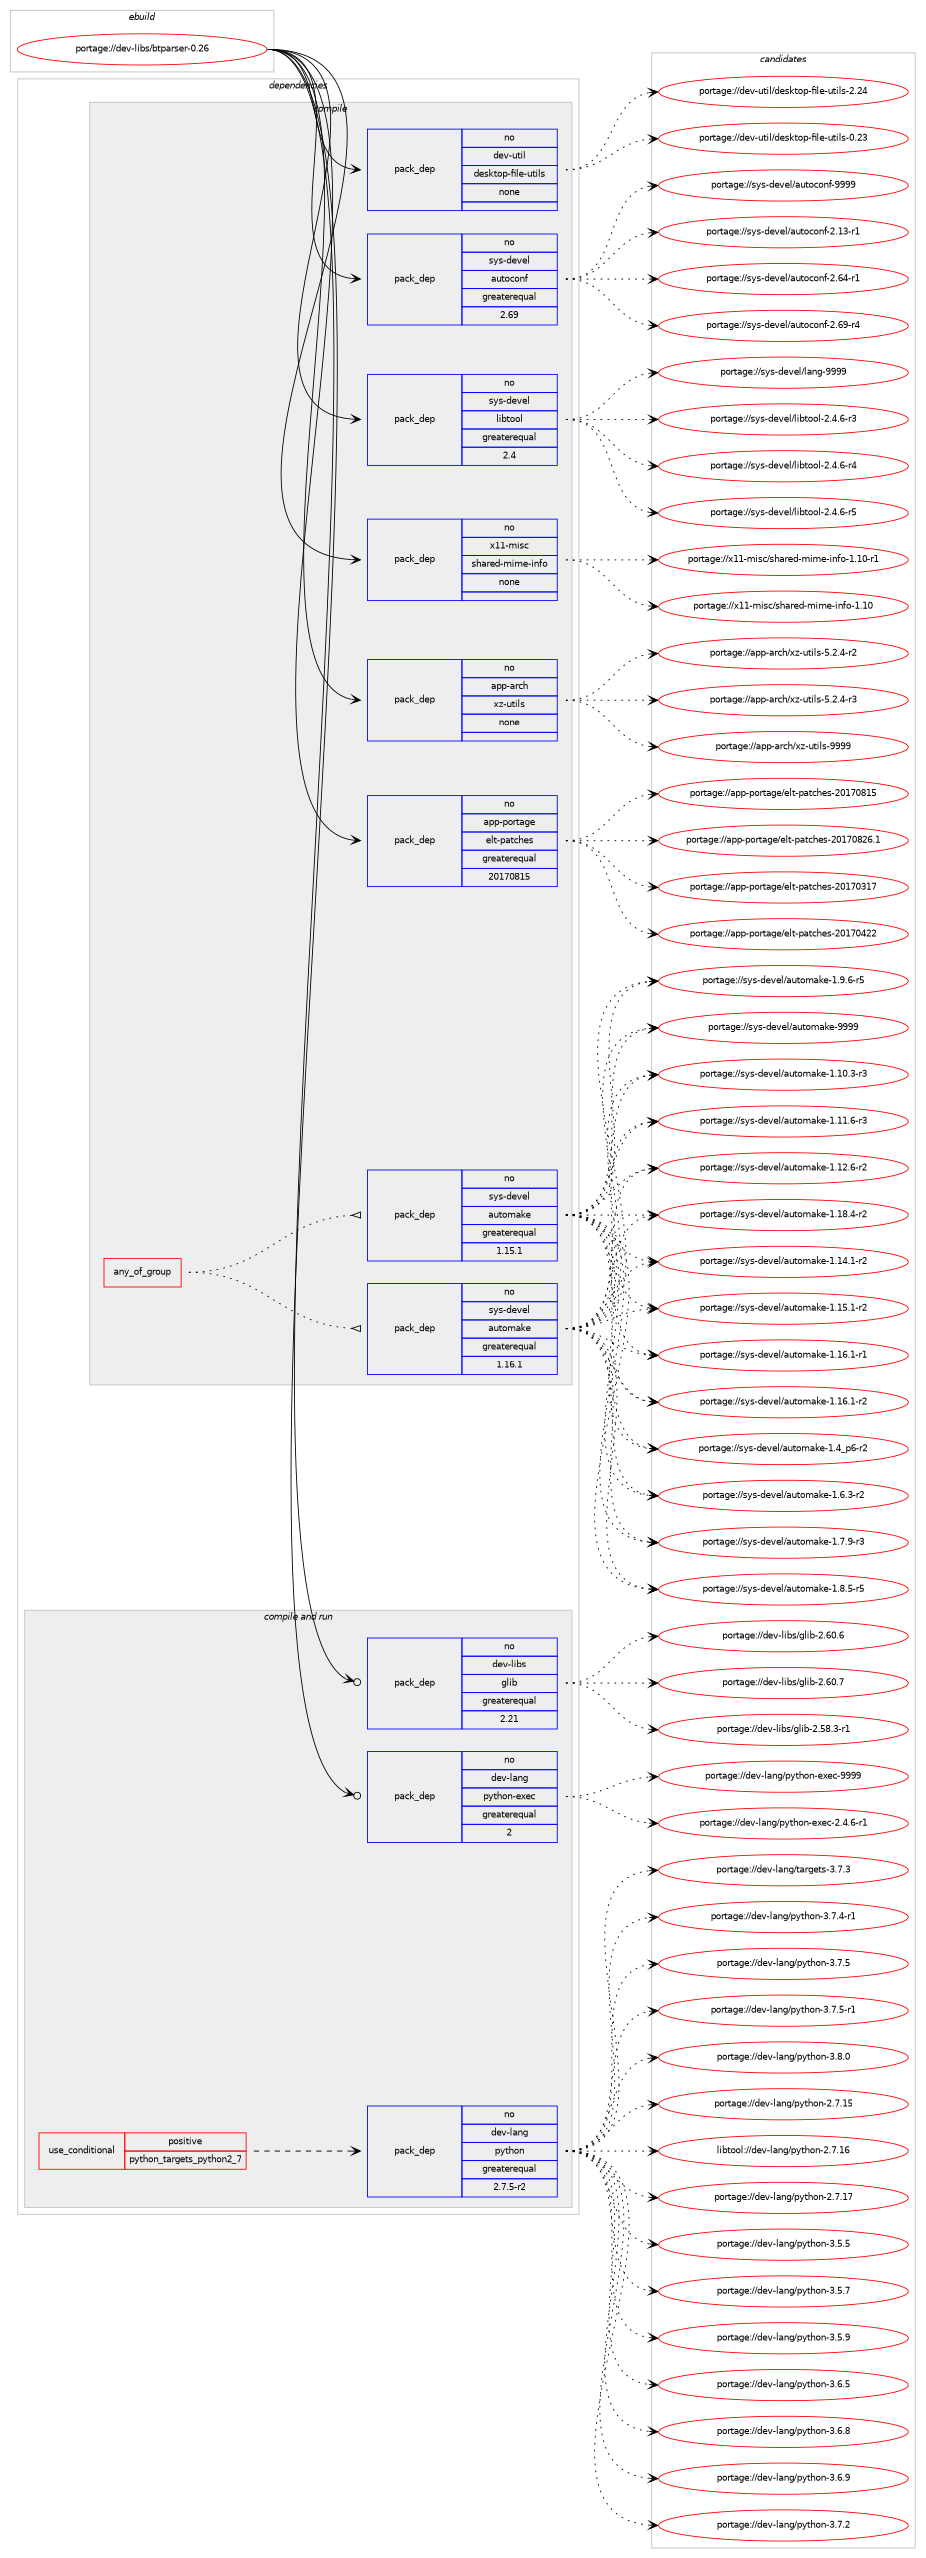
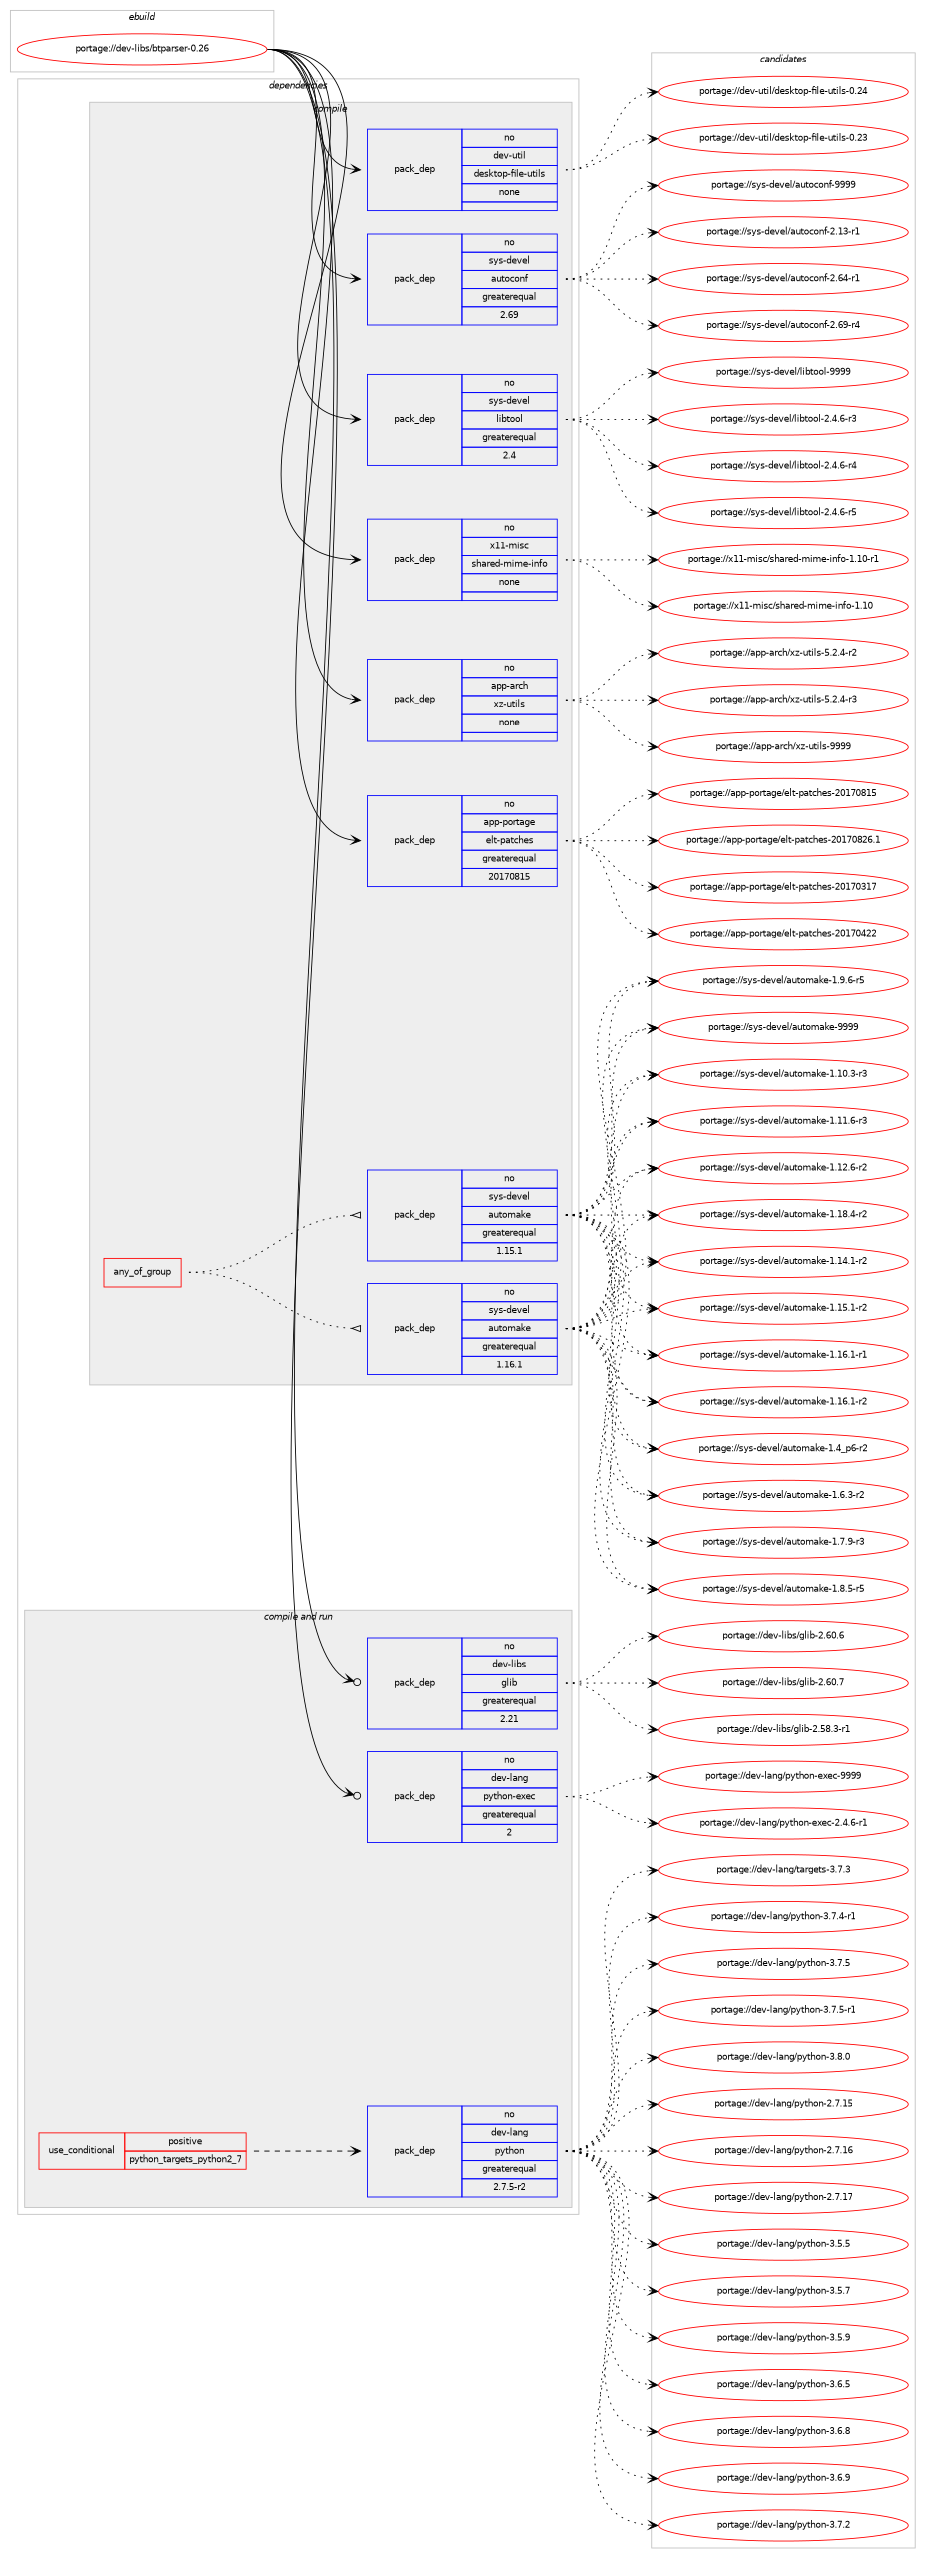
node "portage://dev-util/desktop-file-utils-2.24": label "portage://dev-util/desktop-file-utils-2.24" -> "portage://dev-util/desktop-file-utils-0.24"
node "portage://sys-devel/lang-9999": label "portage://sys-devel/lang-9999" -> "portage://sys-devel/libtool-9999"
node "libtool://dev-lang/python-2.7.16": label "libtool://dev-lang/python-2.7.16" -> "portage://dev-lang/python-2.7.16"
